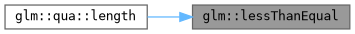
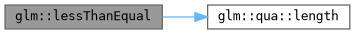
edge "glm::qua::length" -> "glm::lessThanEqual": reversed
